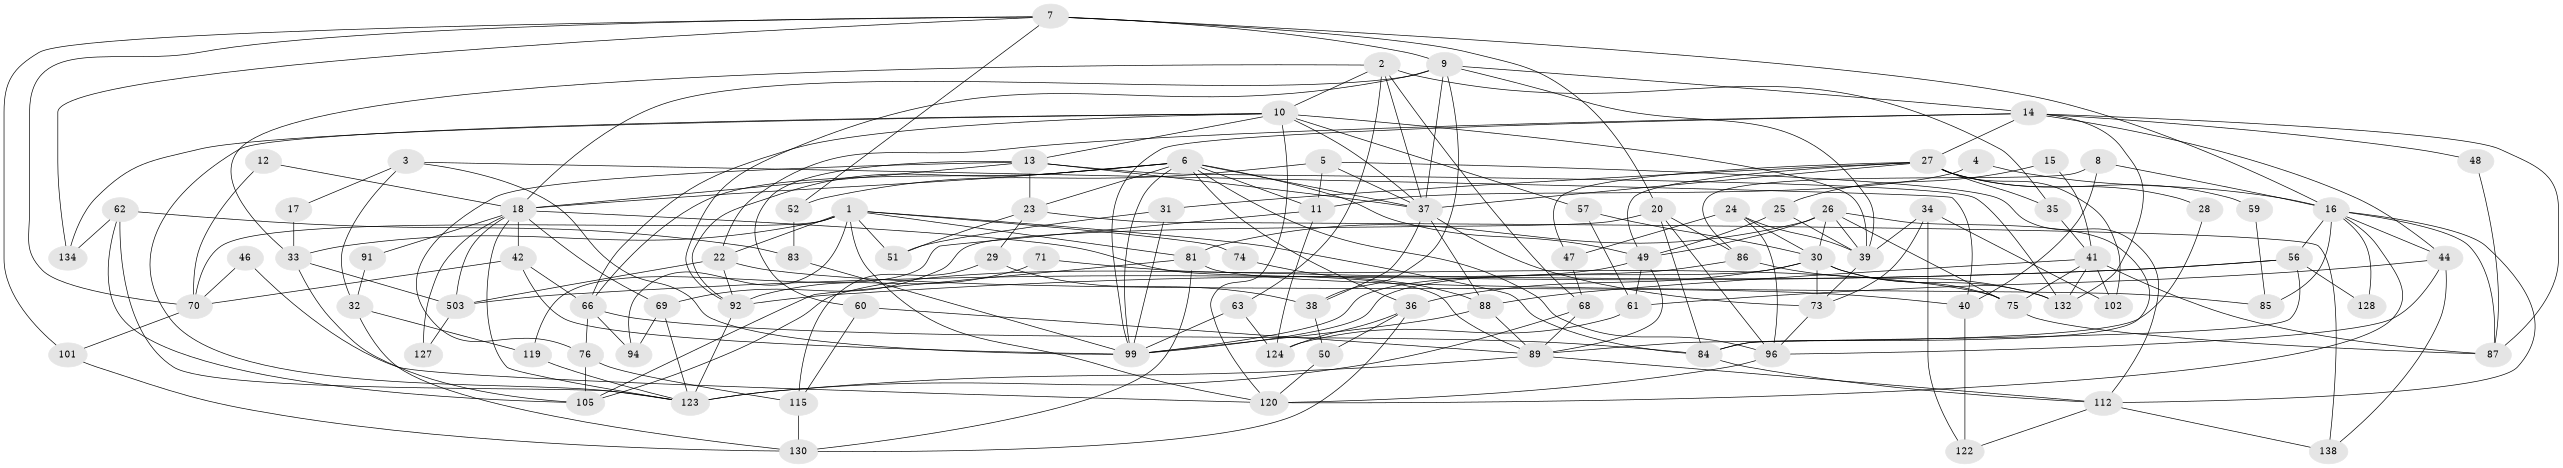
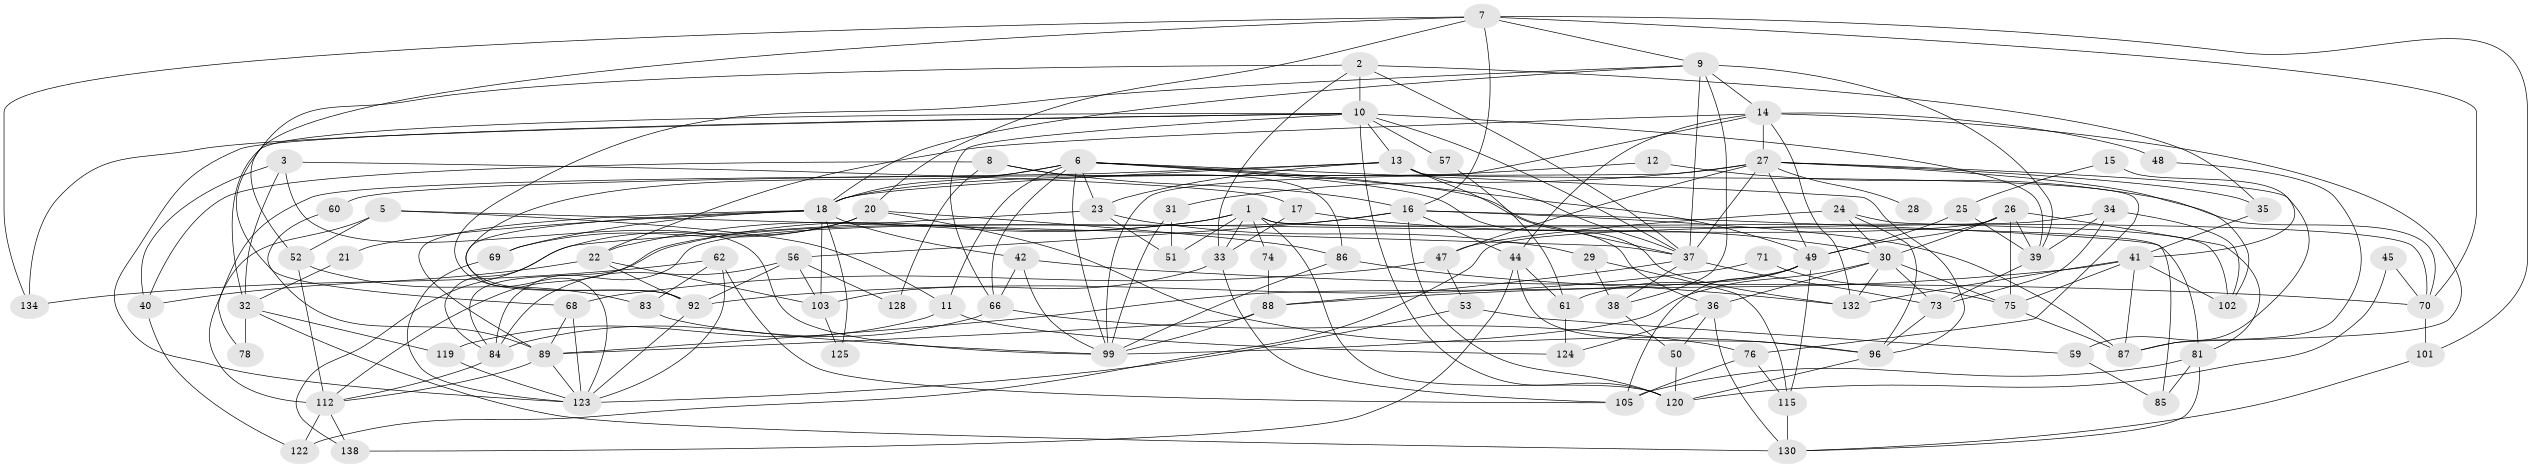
edge "10" -- "32": added
node "4": removed
edge "57" -- "30": now "17" -- "30"
edge "24" -- "39": now "24" -- "102"
edge "16" -- "128": now "8" -- "128"
node "46": label "46" -> "45"
node "91": label "91" -> "21"
node "503": label "503" -> "103"
node "63": removed
node "53": added
edge "52" -- "112": added
edge "28" -- "89": removed
node "78": added
node "127": label "127" -> "125"
node "94": removed
edge "60" -- "115": now "49" -- "115"
